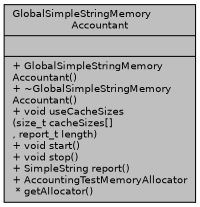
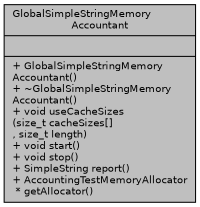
node "GlobalSimpleStringMemory": text ", report_t length)" -> ", size_t length)"
